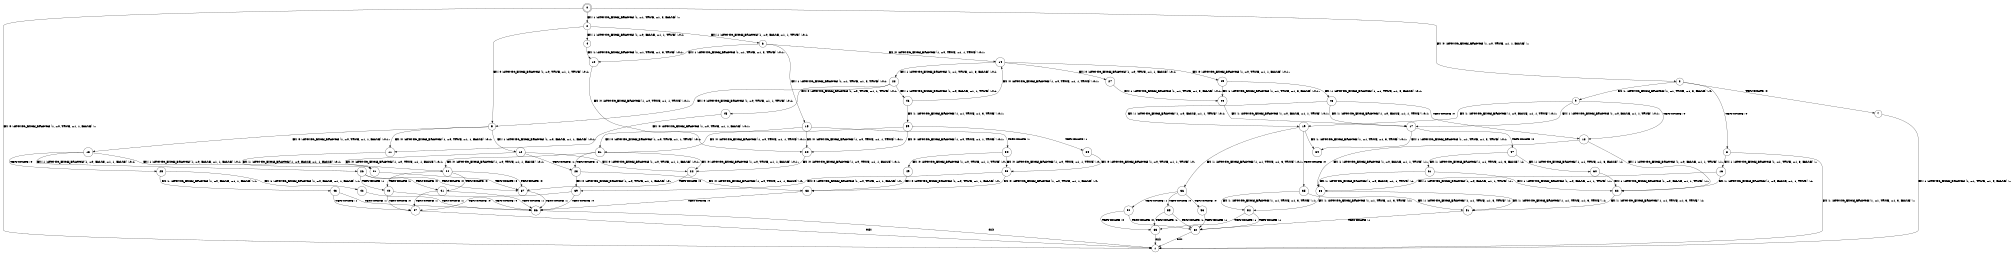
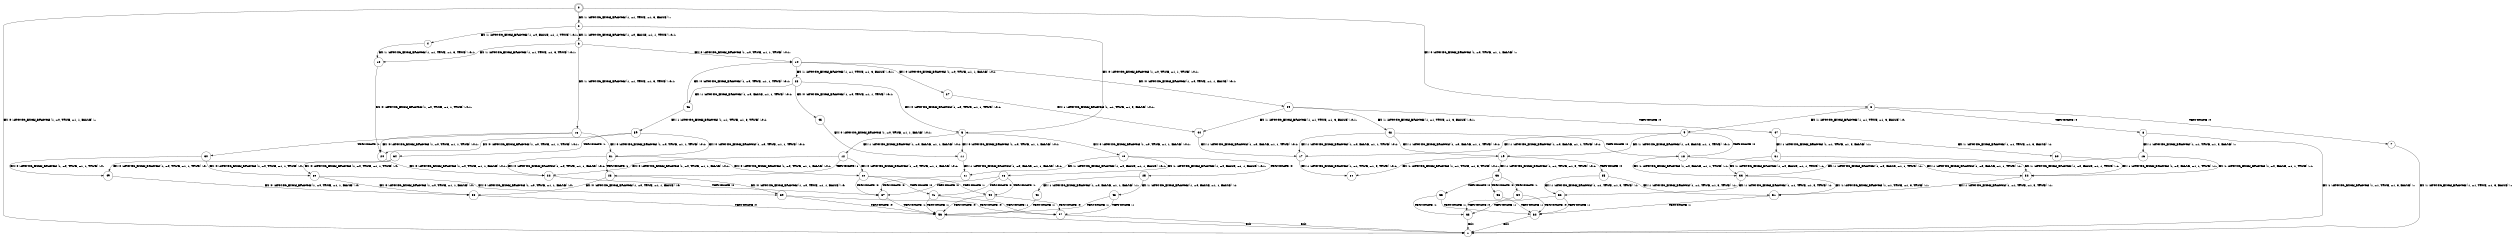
edge "17" -> "47": now "29" -> "47"
edge "64" -> "49": added, label "EX !0 !ATOMIC_EXCH_BRANCH (1, +0, TRUE, +1, 1, TRUE) !:0:"
